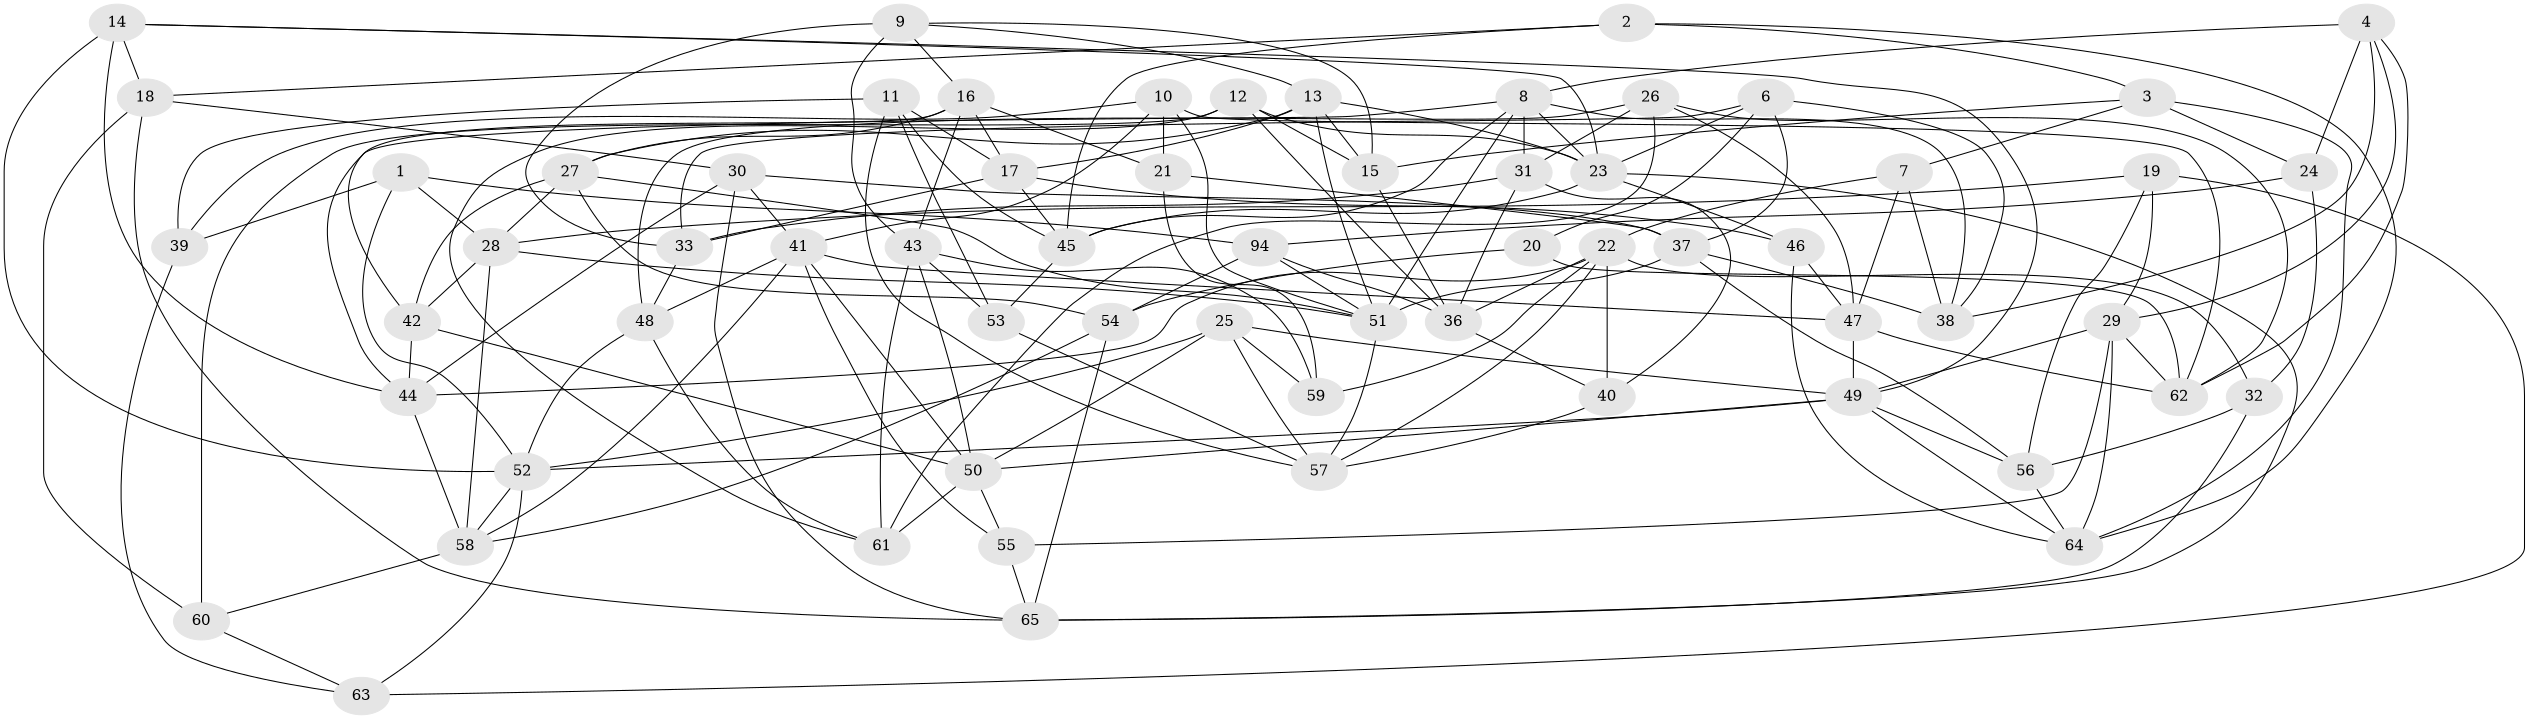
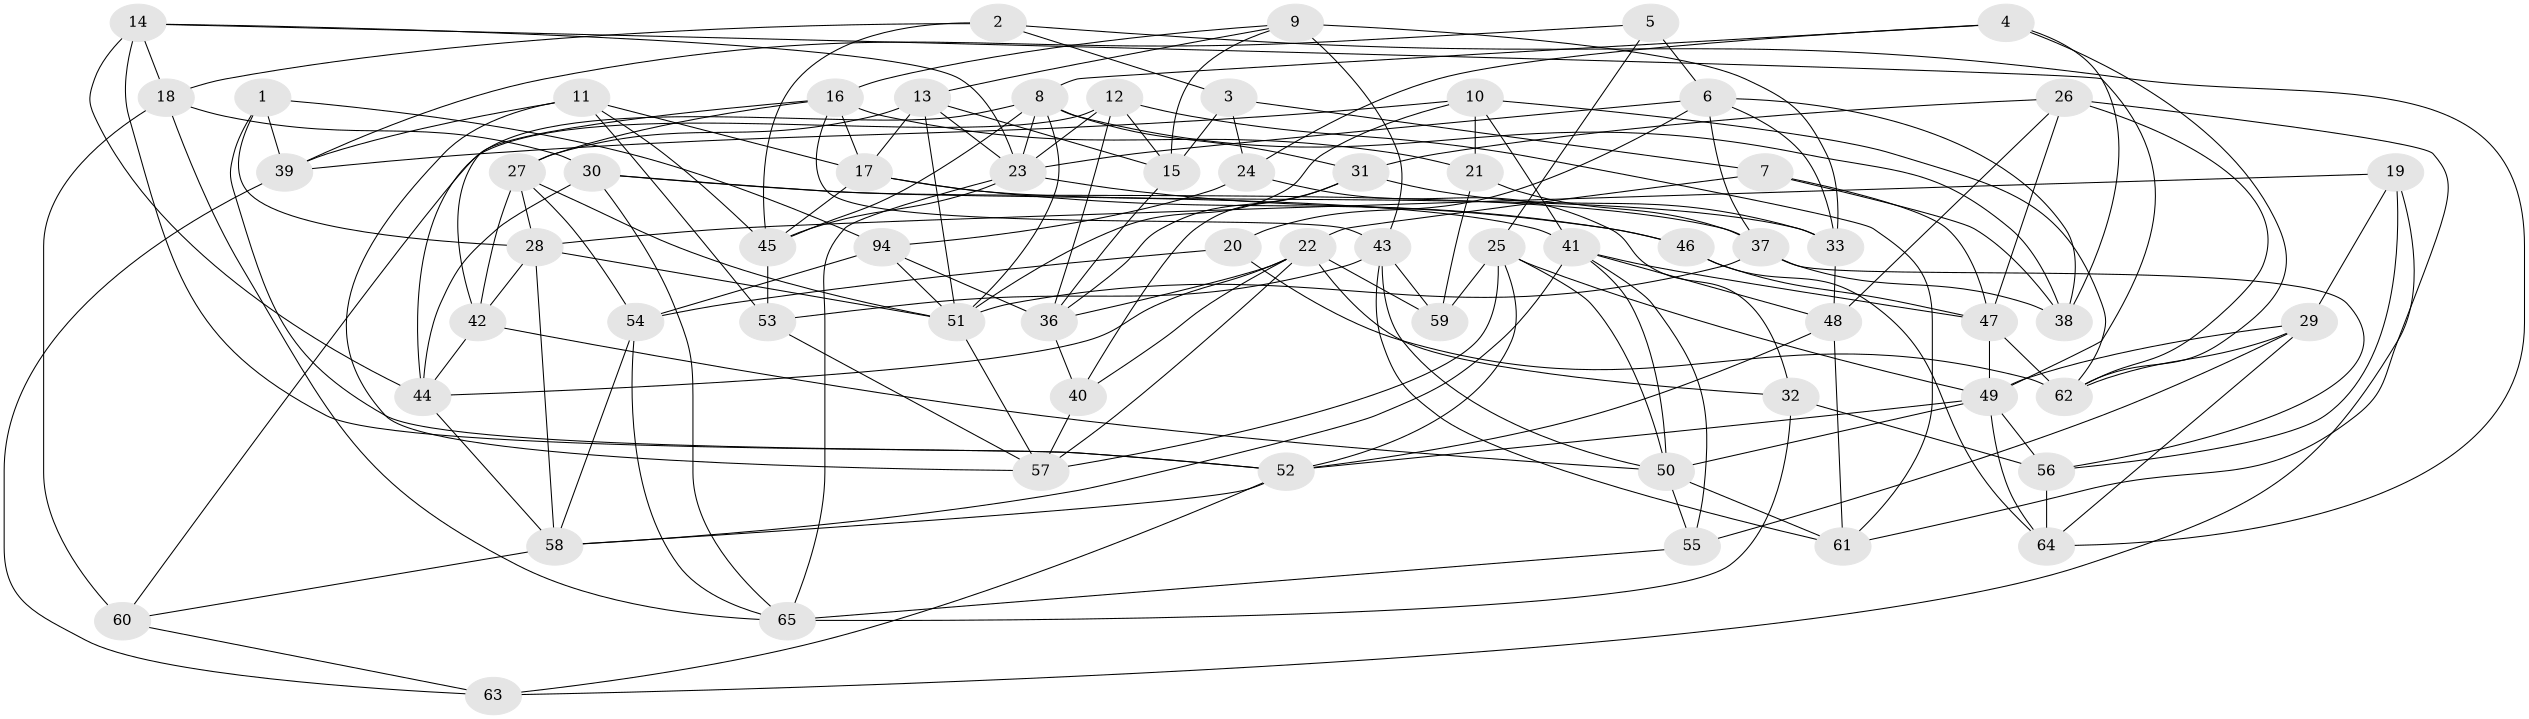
node "5": added
edge "4" -- "29": removed
edge "3" -- "64": removed
